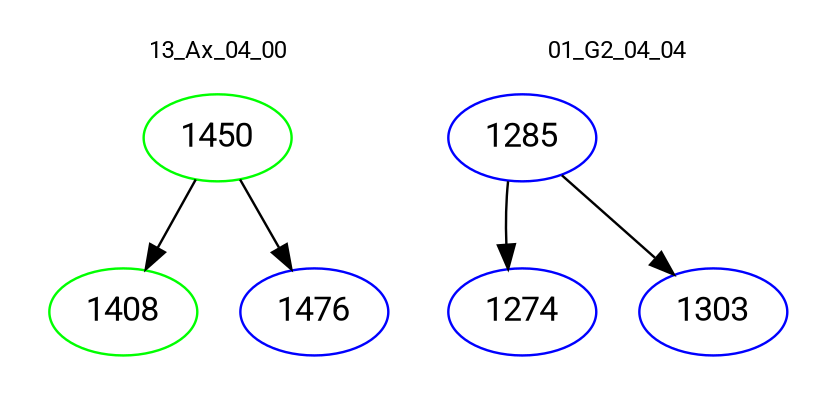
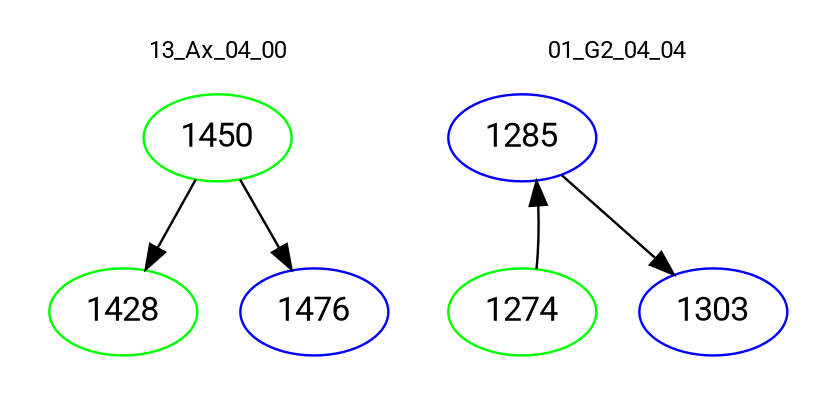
edge "1285" -> "1274": reversed
node "1408": label "1408" -> "1428"
node "1274": color blue -> green
